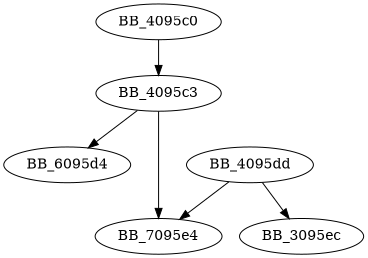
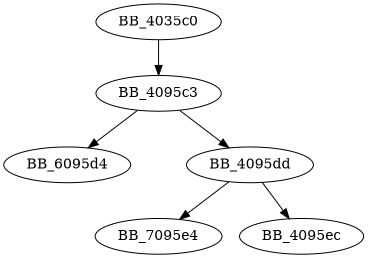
node "BB_4095c0": label "BB_4095c0" -> "BB_4035c0"
edge "BB_4095c3" -> "BB_7095e4": now "BB_4095c3" -> "BB_4095dd"
node "BB_3095ec": label "BB_3095ec" -> "BB_4095ec"
